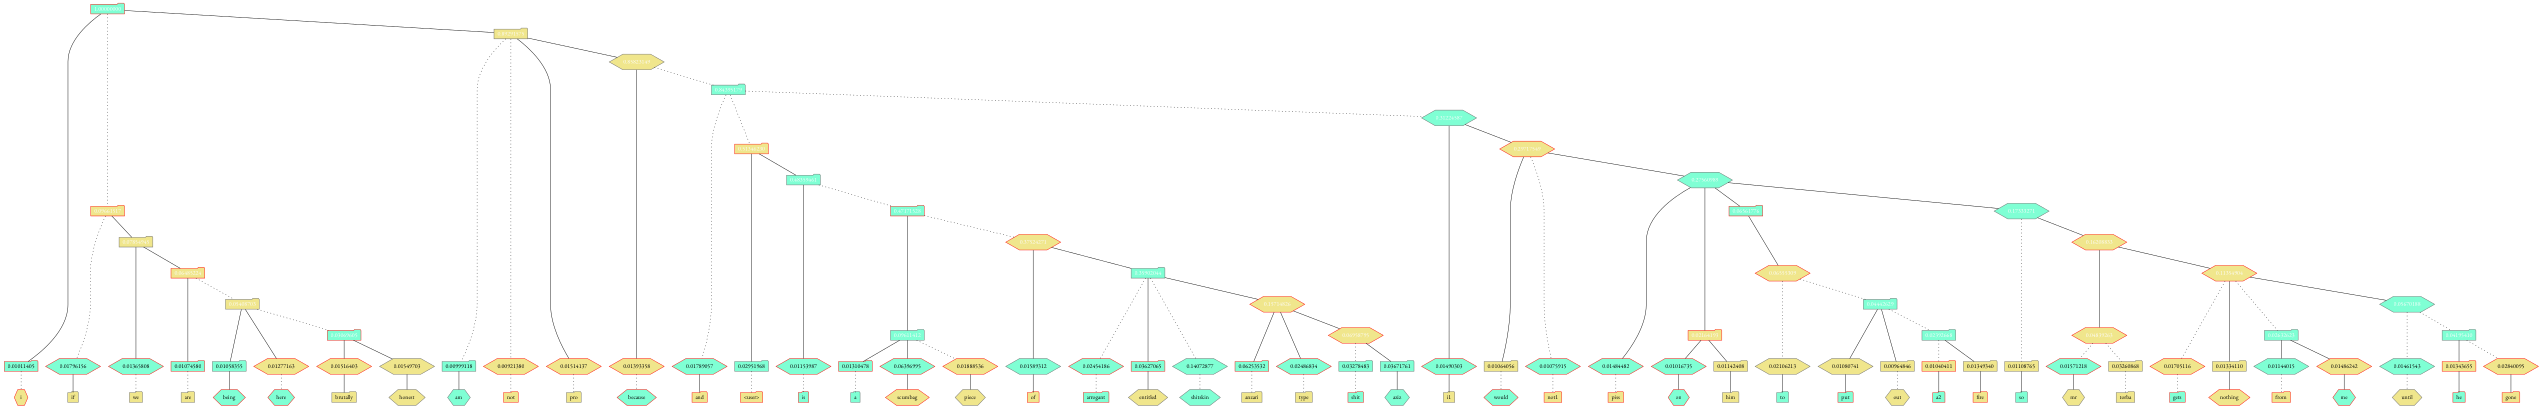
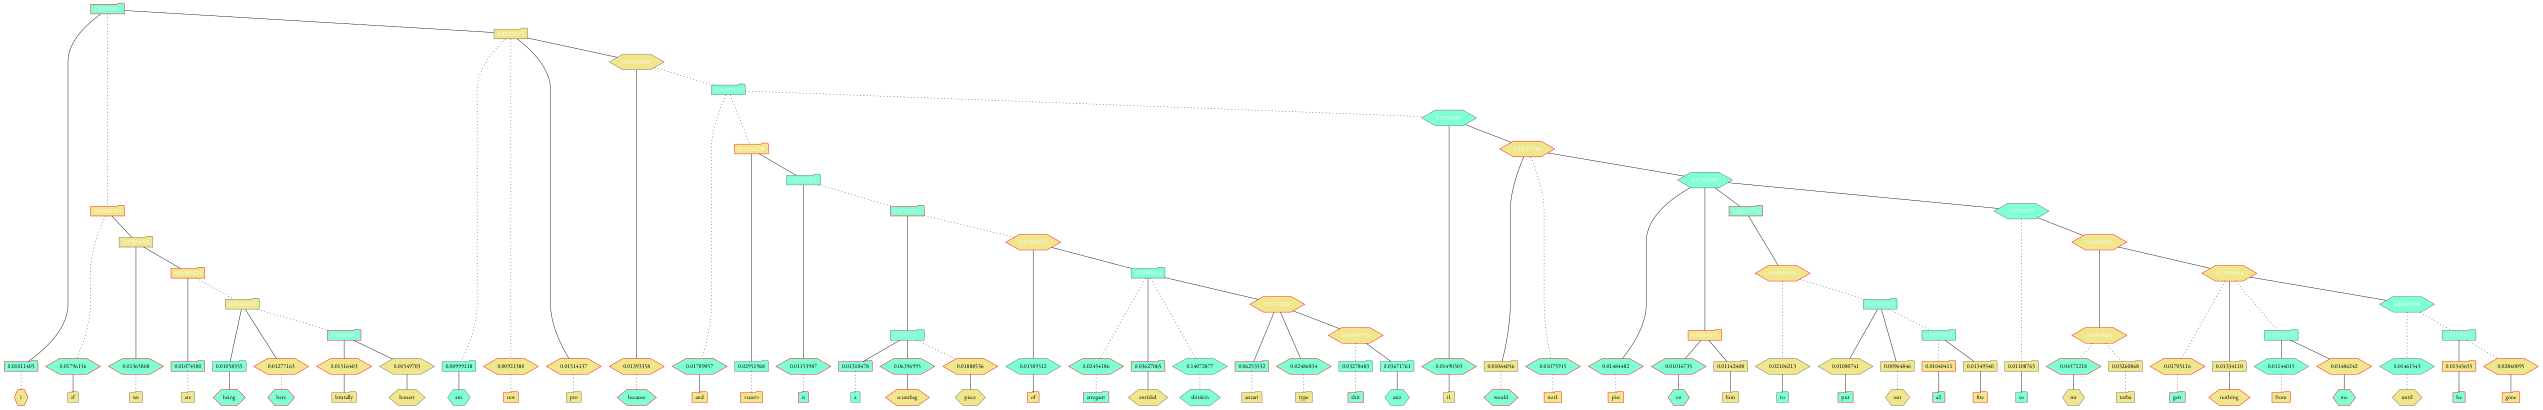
node "0.01571218": label "0.01571218" -> "0.04571218"
